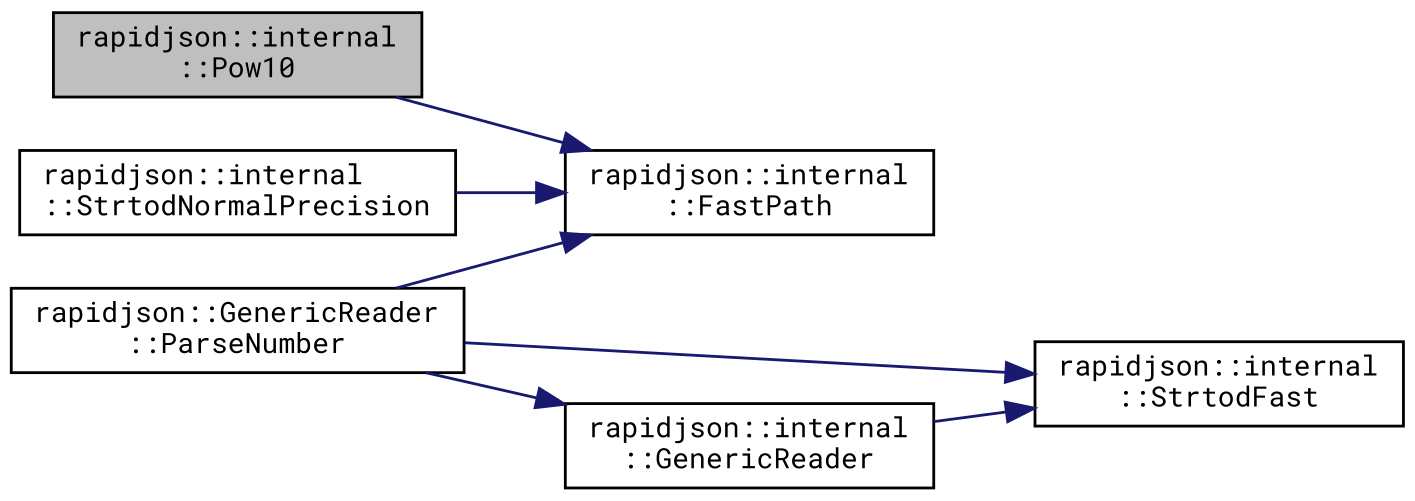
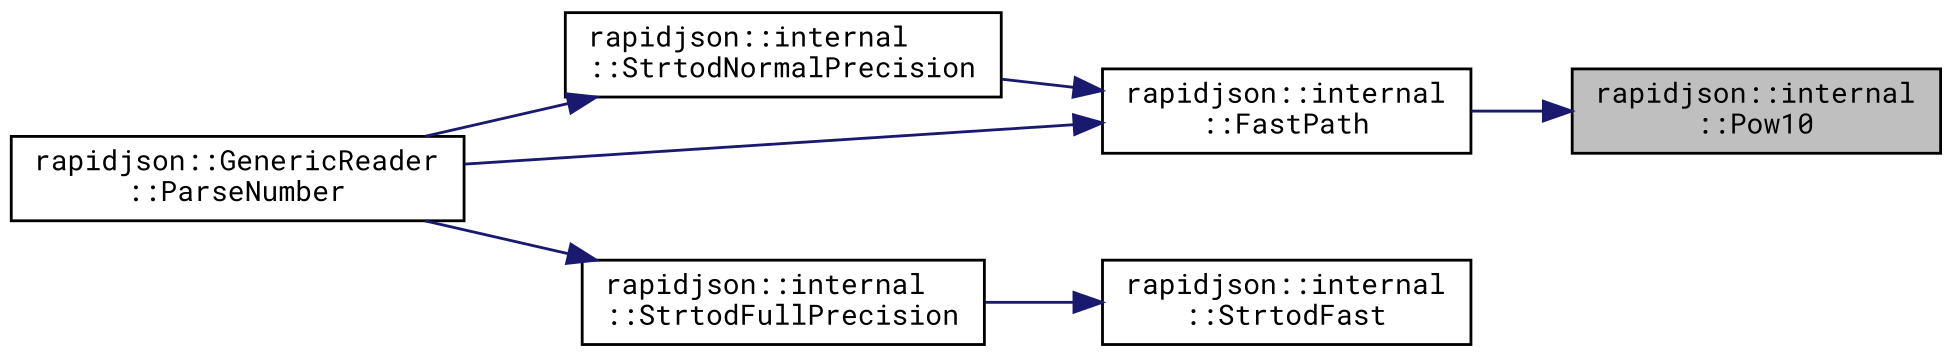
edge "rapidjson::internal ::Pow10" -> "rapidjson::internal ::FastPath": reversed
edge "rapidjson::GenericReader ::ParseNumber" -> "rapidjson::internal ::StrtodFast": now "rapidjson::GenericReader ::ParseNumber" -> "rapidjson::internal ::StrtodNormalPrecision"
node "rapidjson::internal ::GenericReader": label "rapidjson::internal ::GenericReader" -> "rapidjson::internal ::StrtodFullPrecision"
